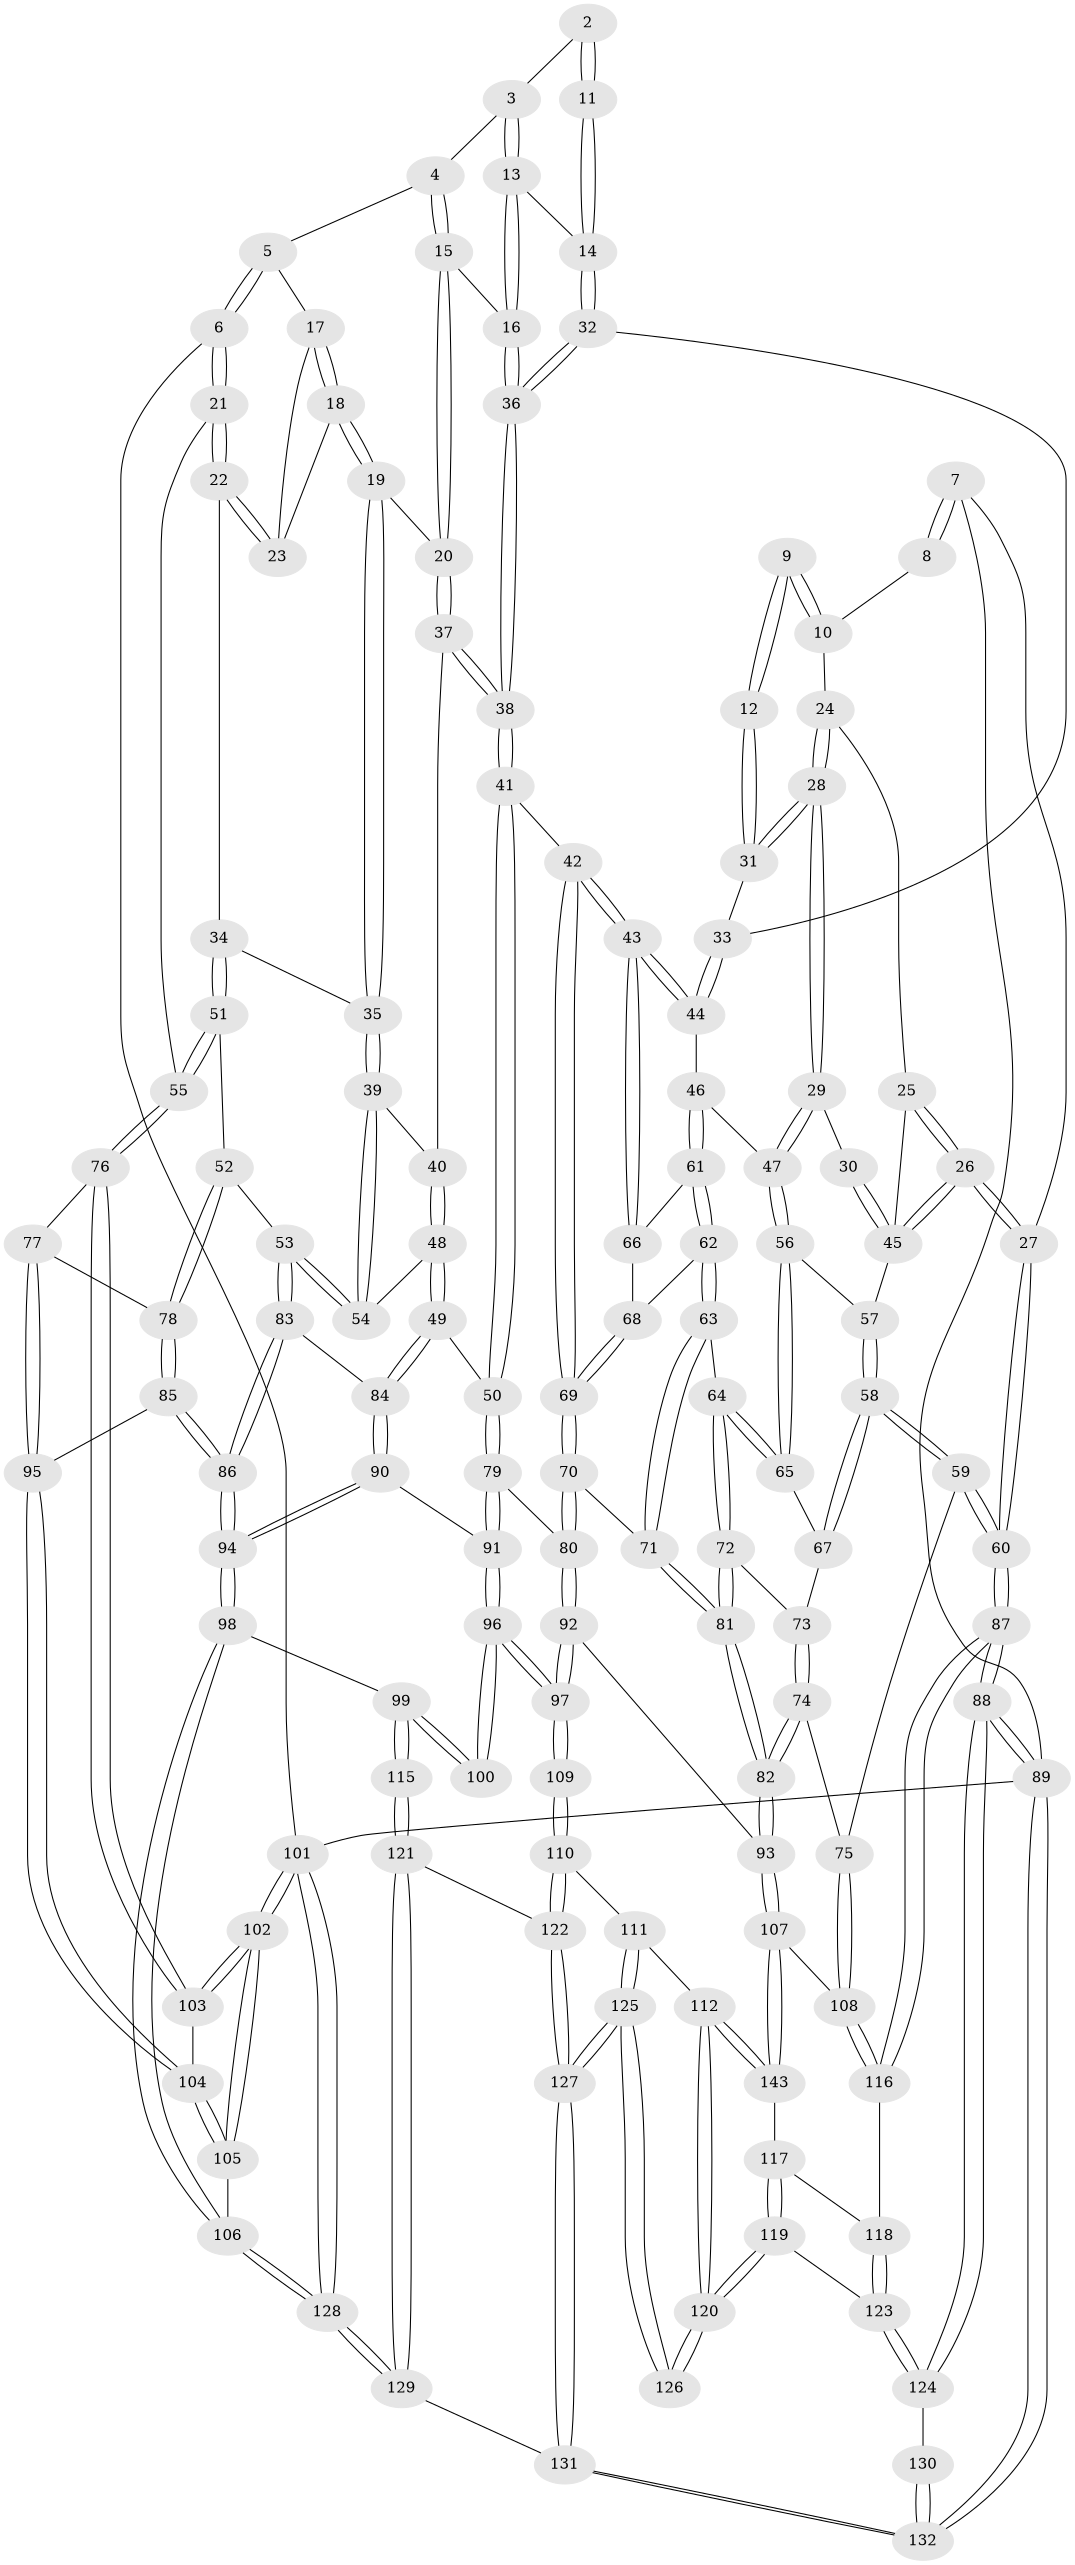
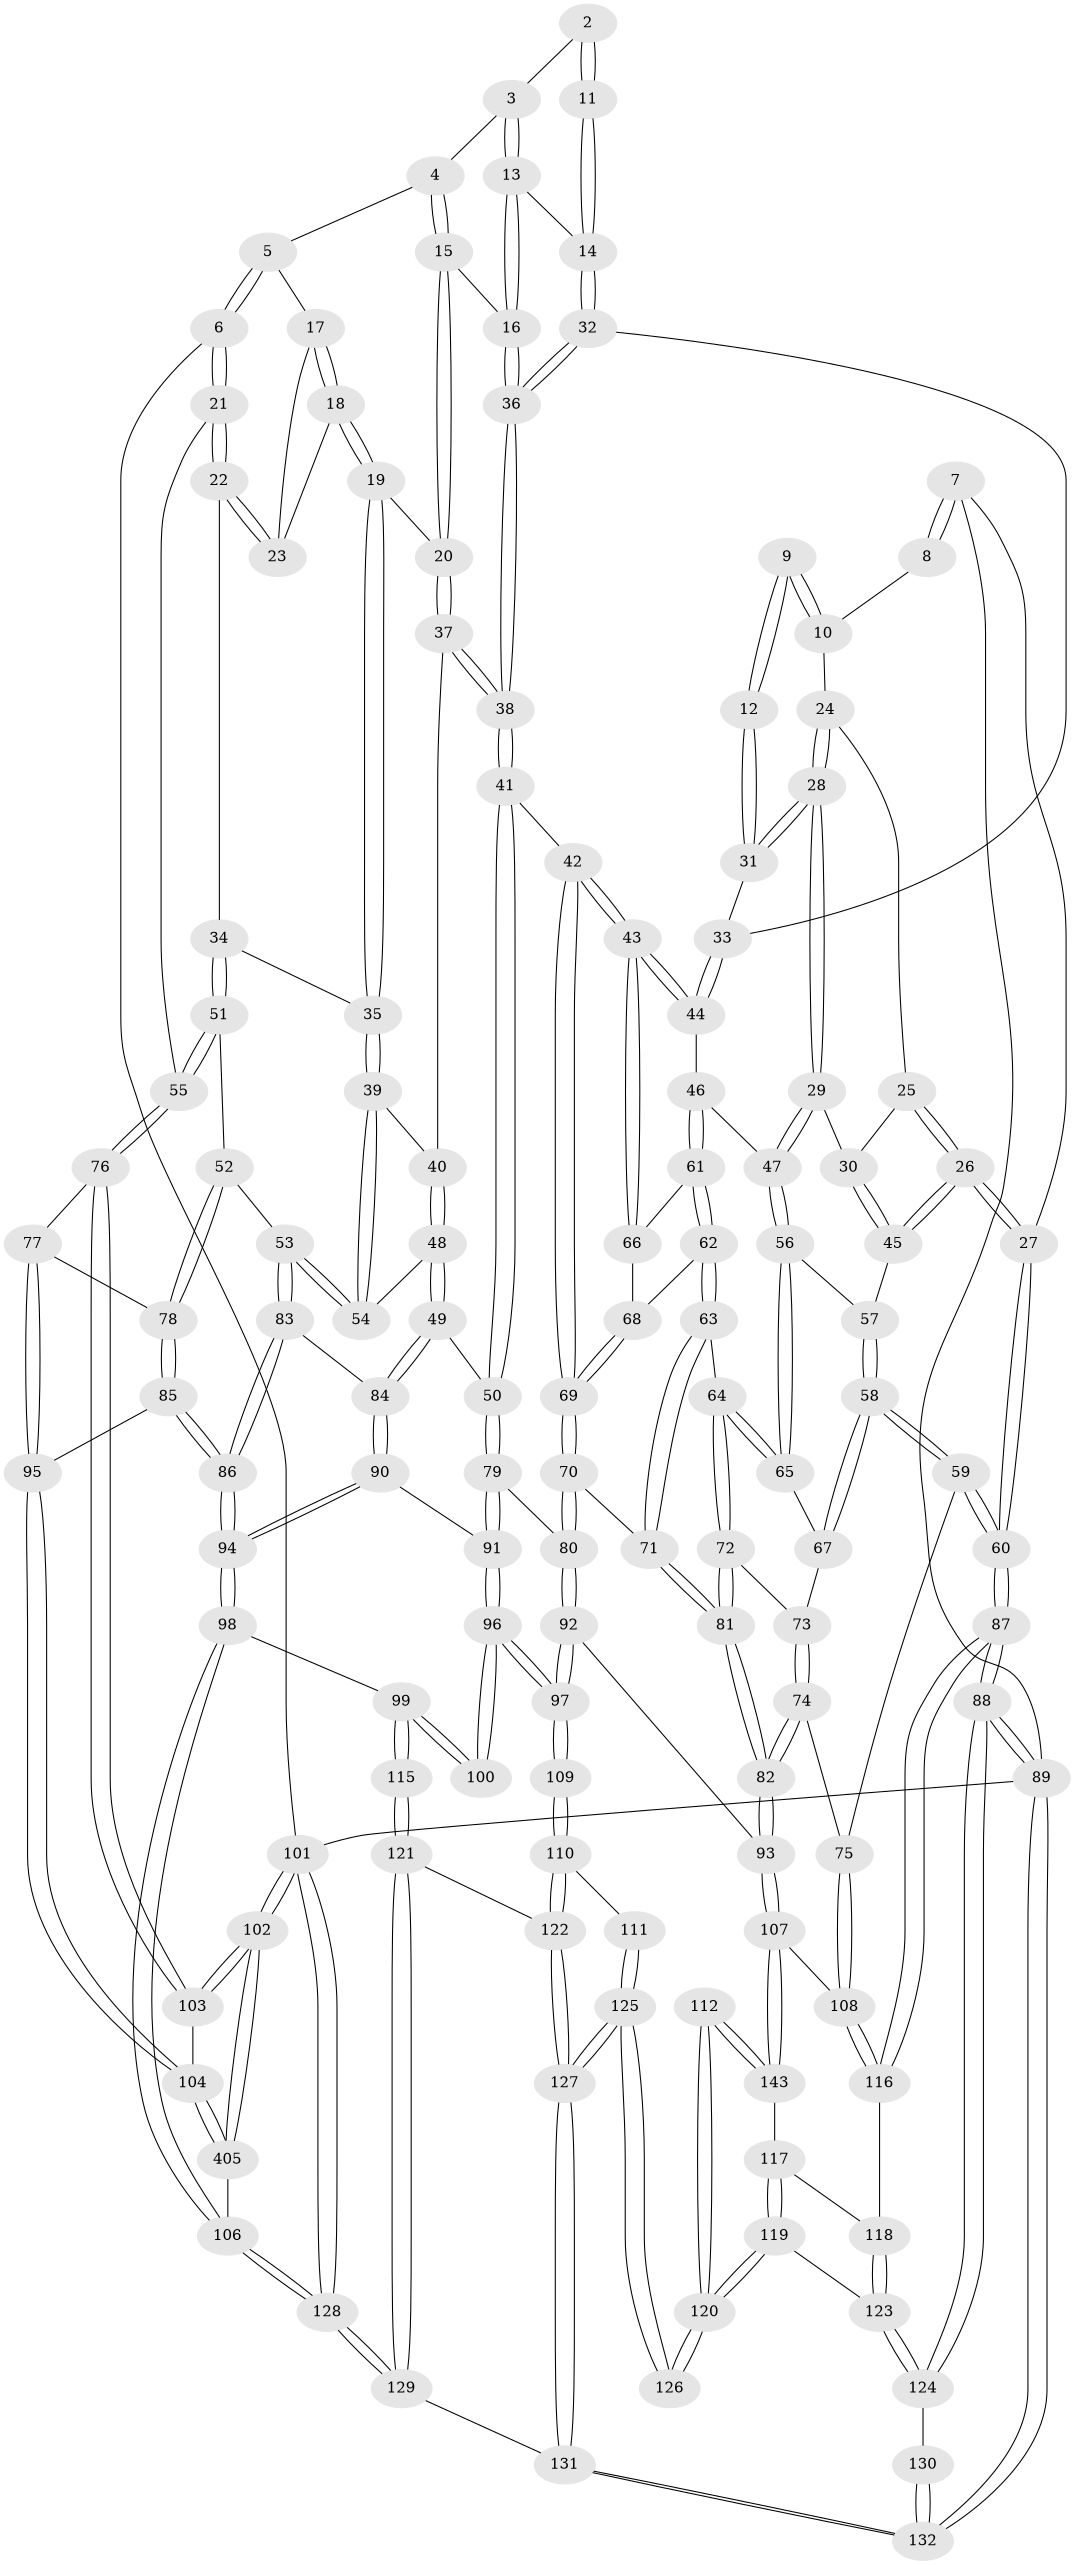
edge "25" -- "45": now "25" -- "30"
edge "111" -- "112": removed
node "105": label "105" -> "405"
